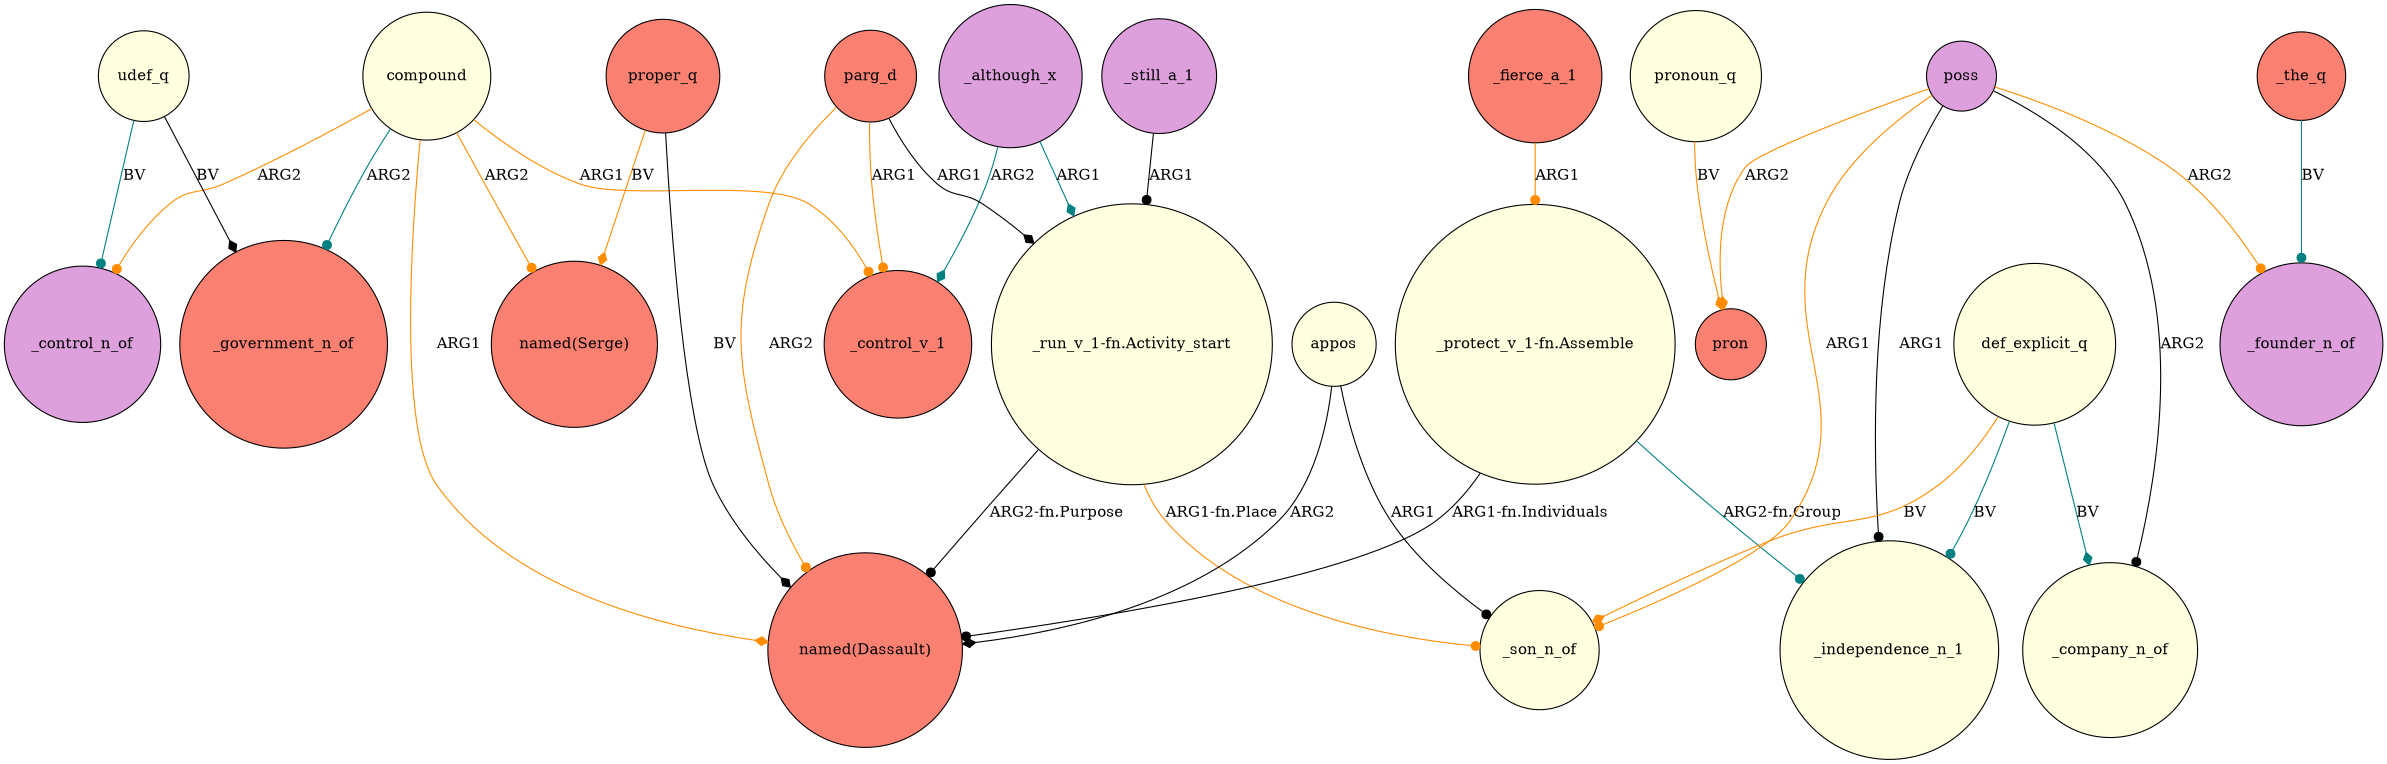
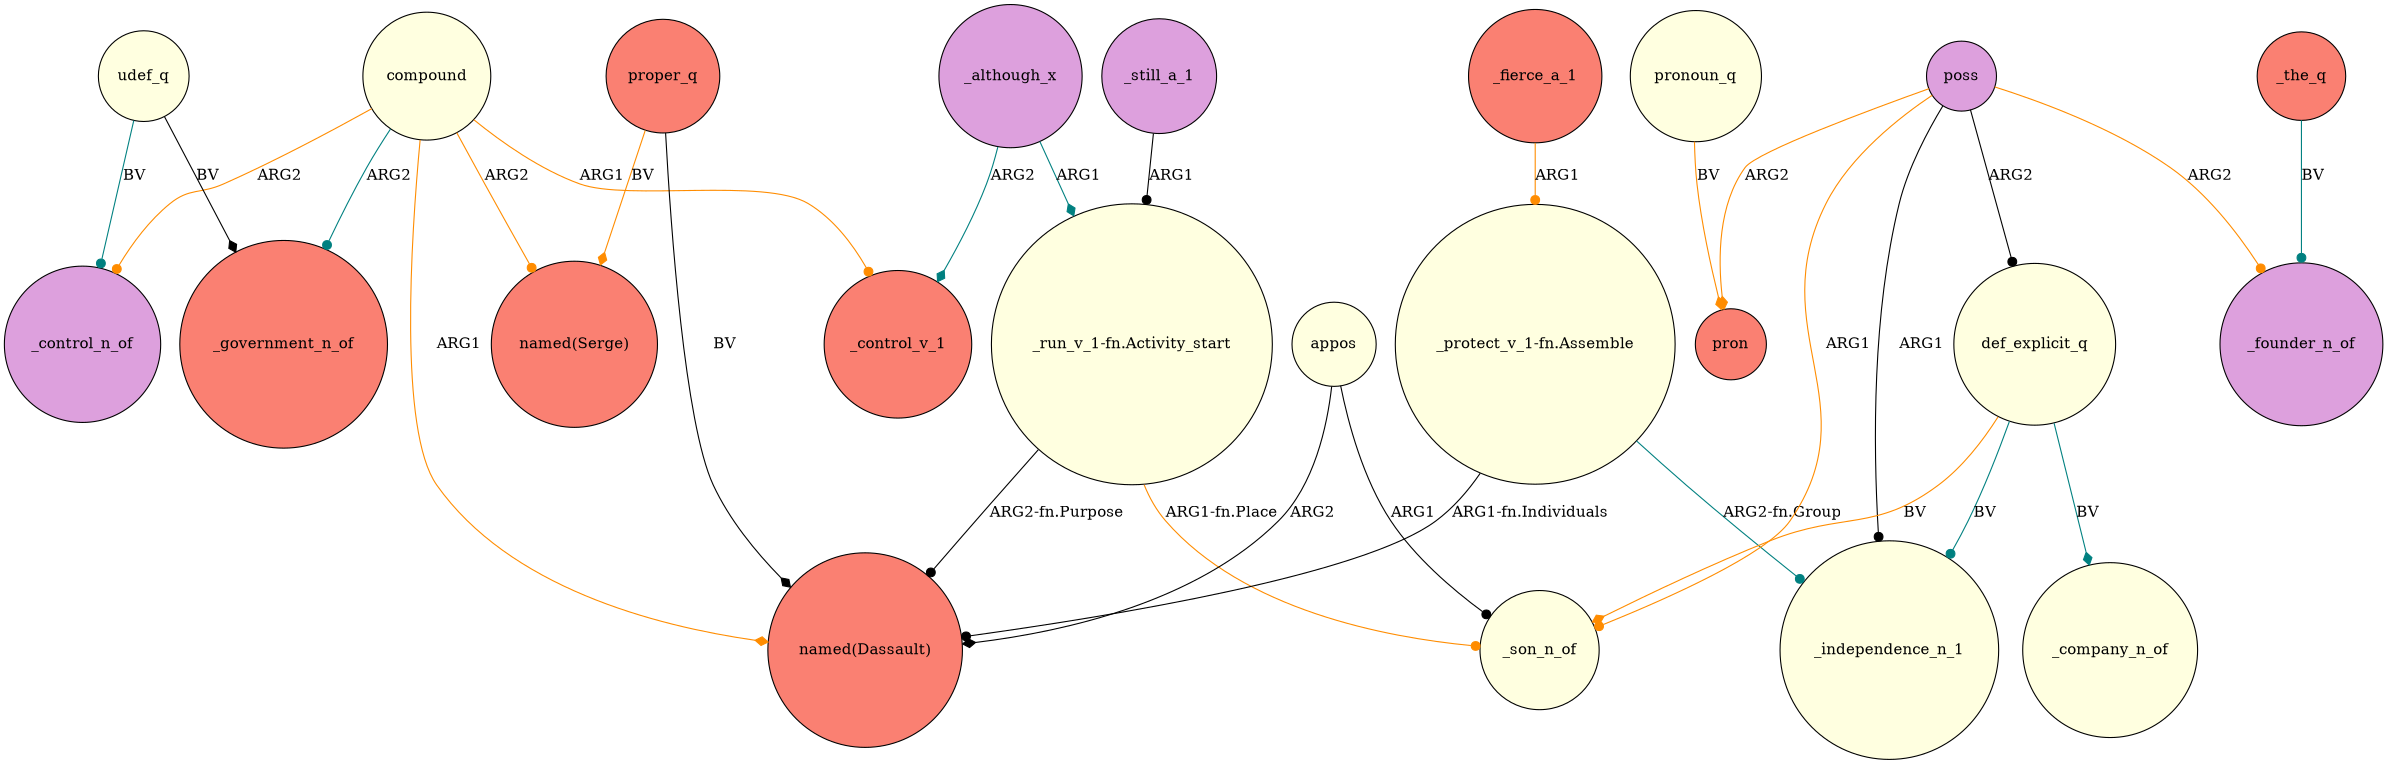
node "parg_d": removed
edge "poss" -> "_company_n_of": now "poss" -> "def_explicit_q"
